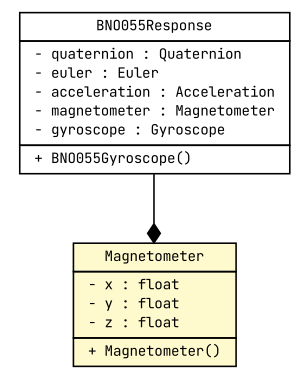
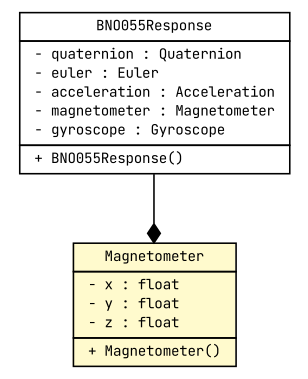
node "BNO055Response": text "+ BNO055Gyroscope()" -> "+ BNO055Response()"
